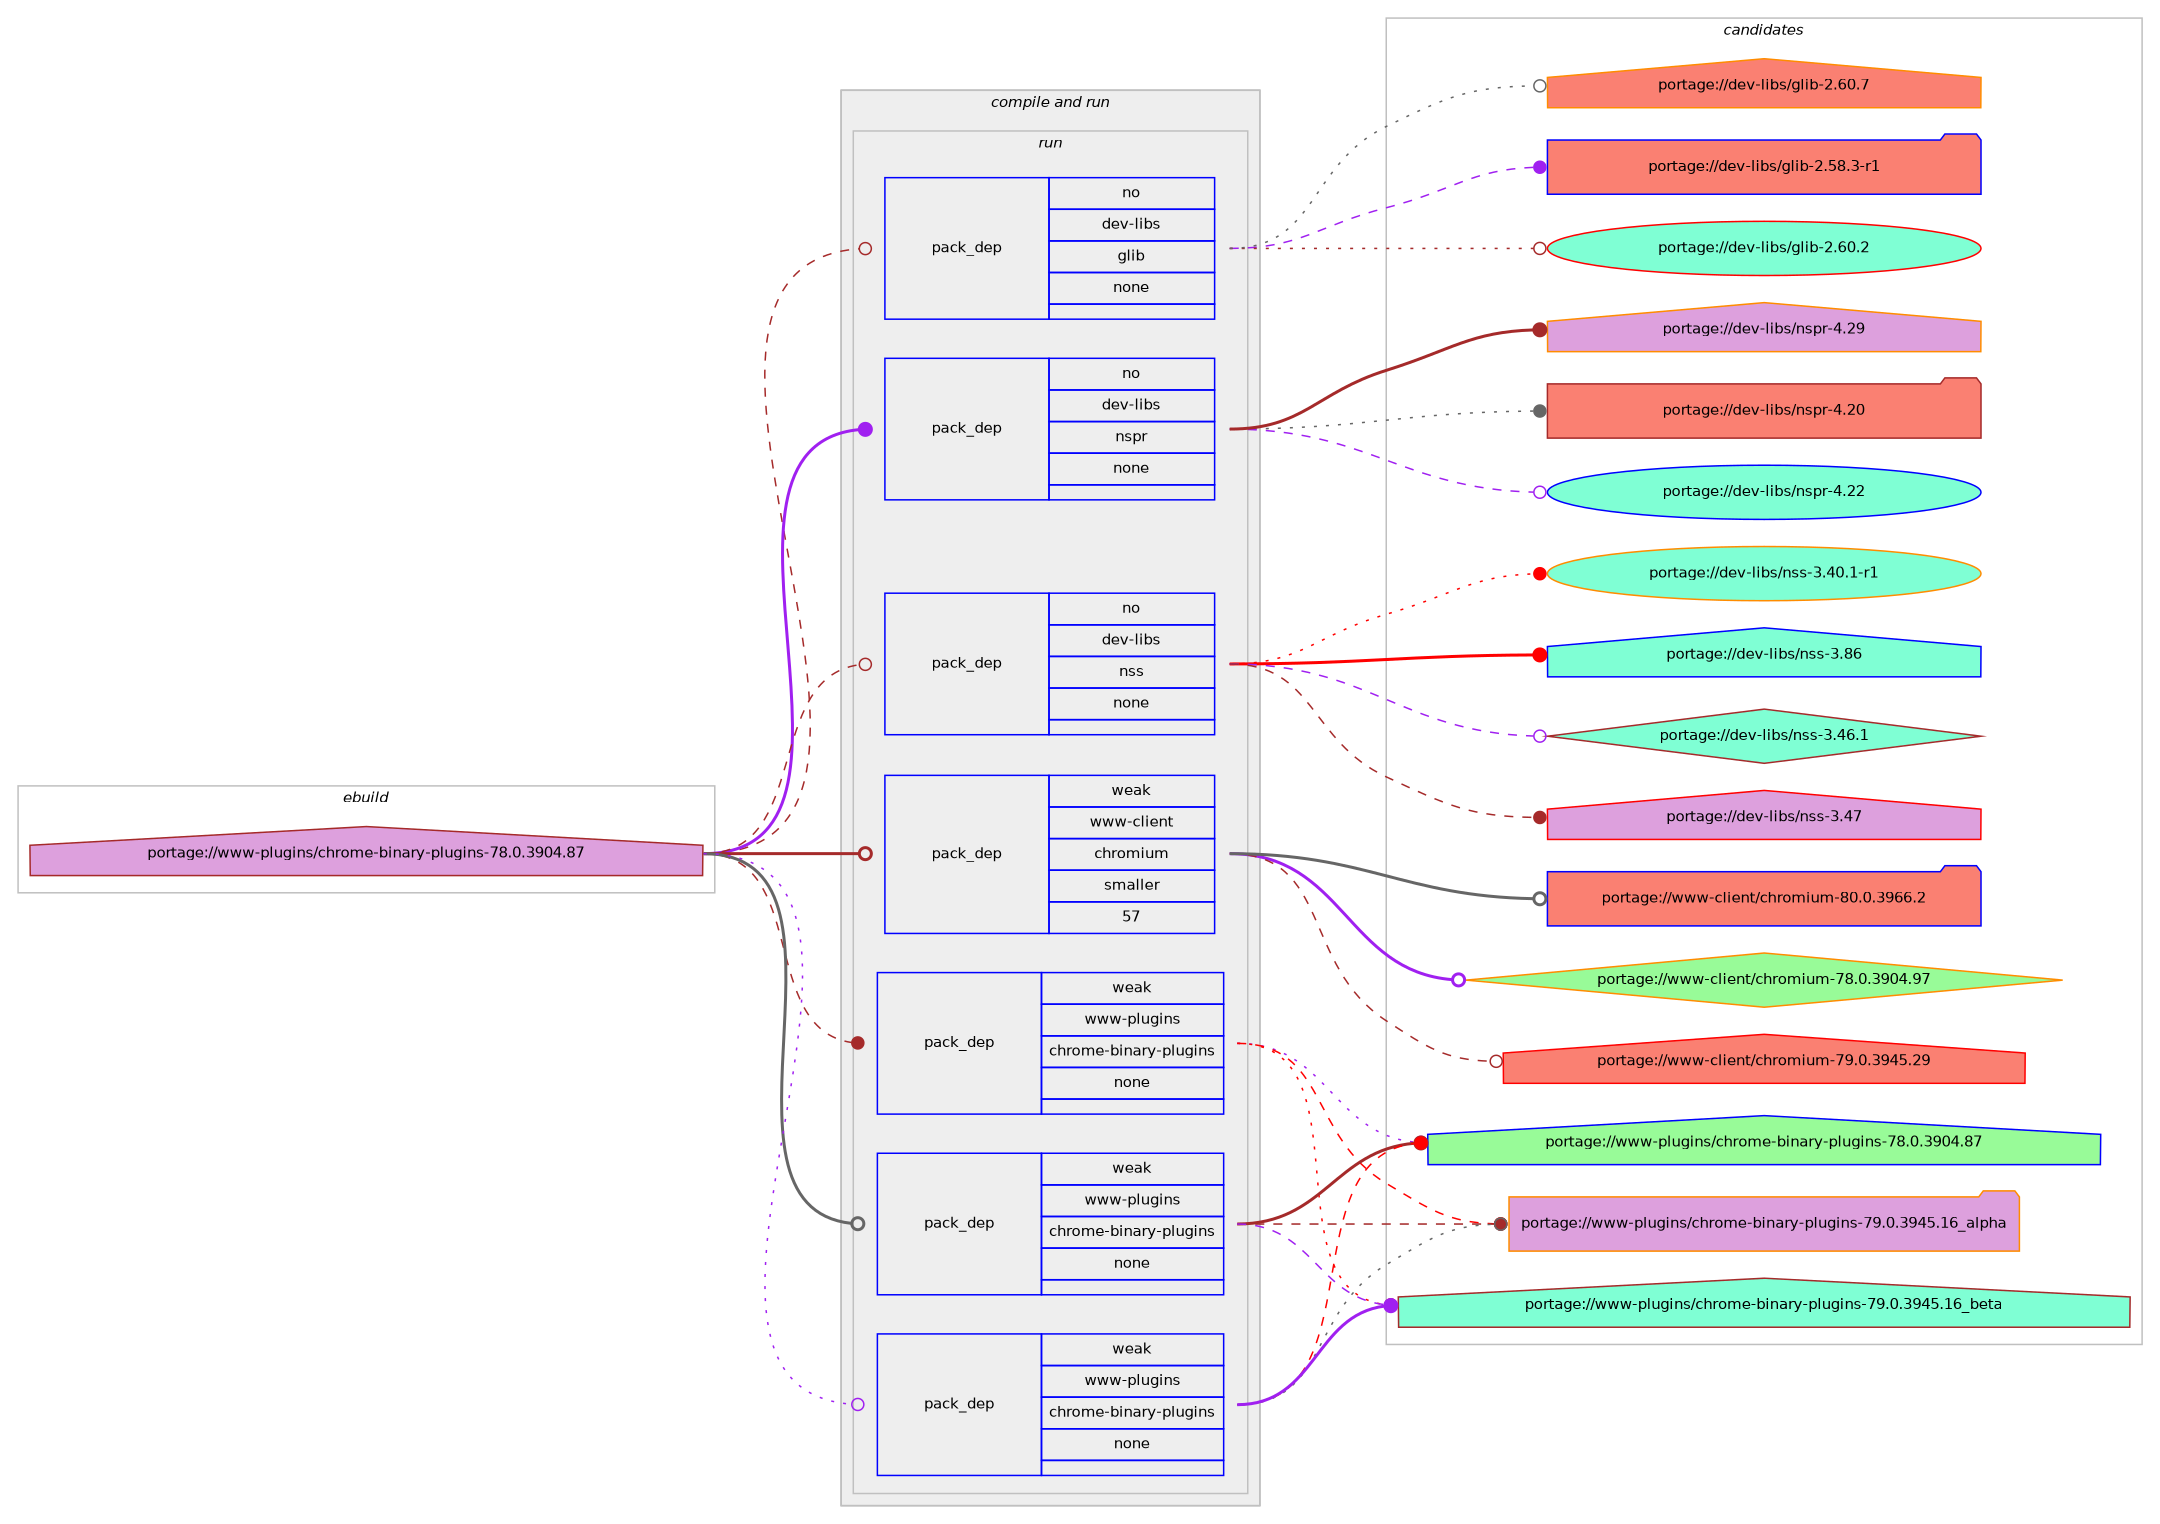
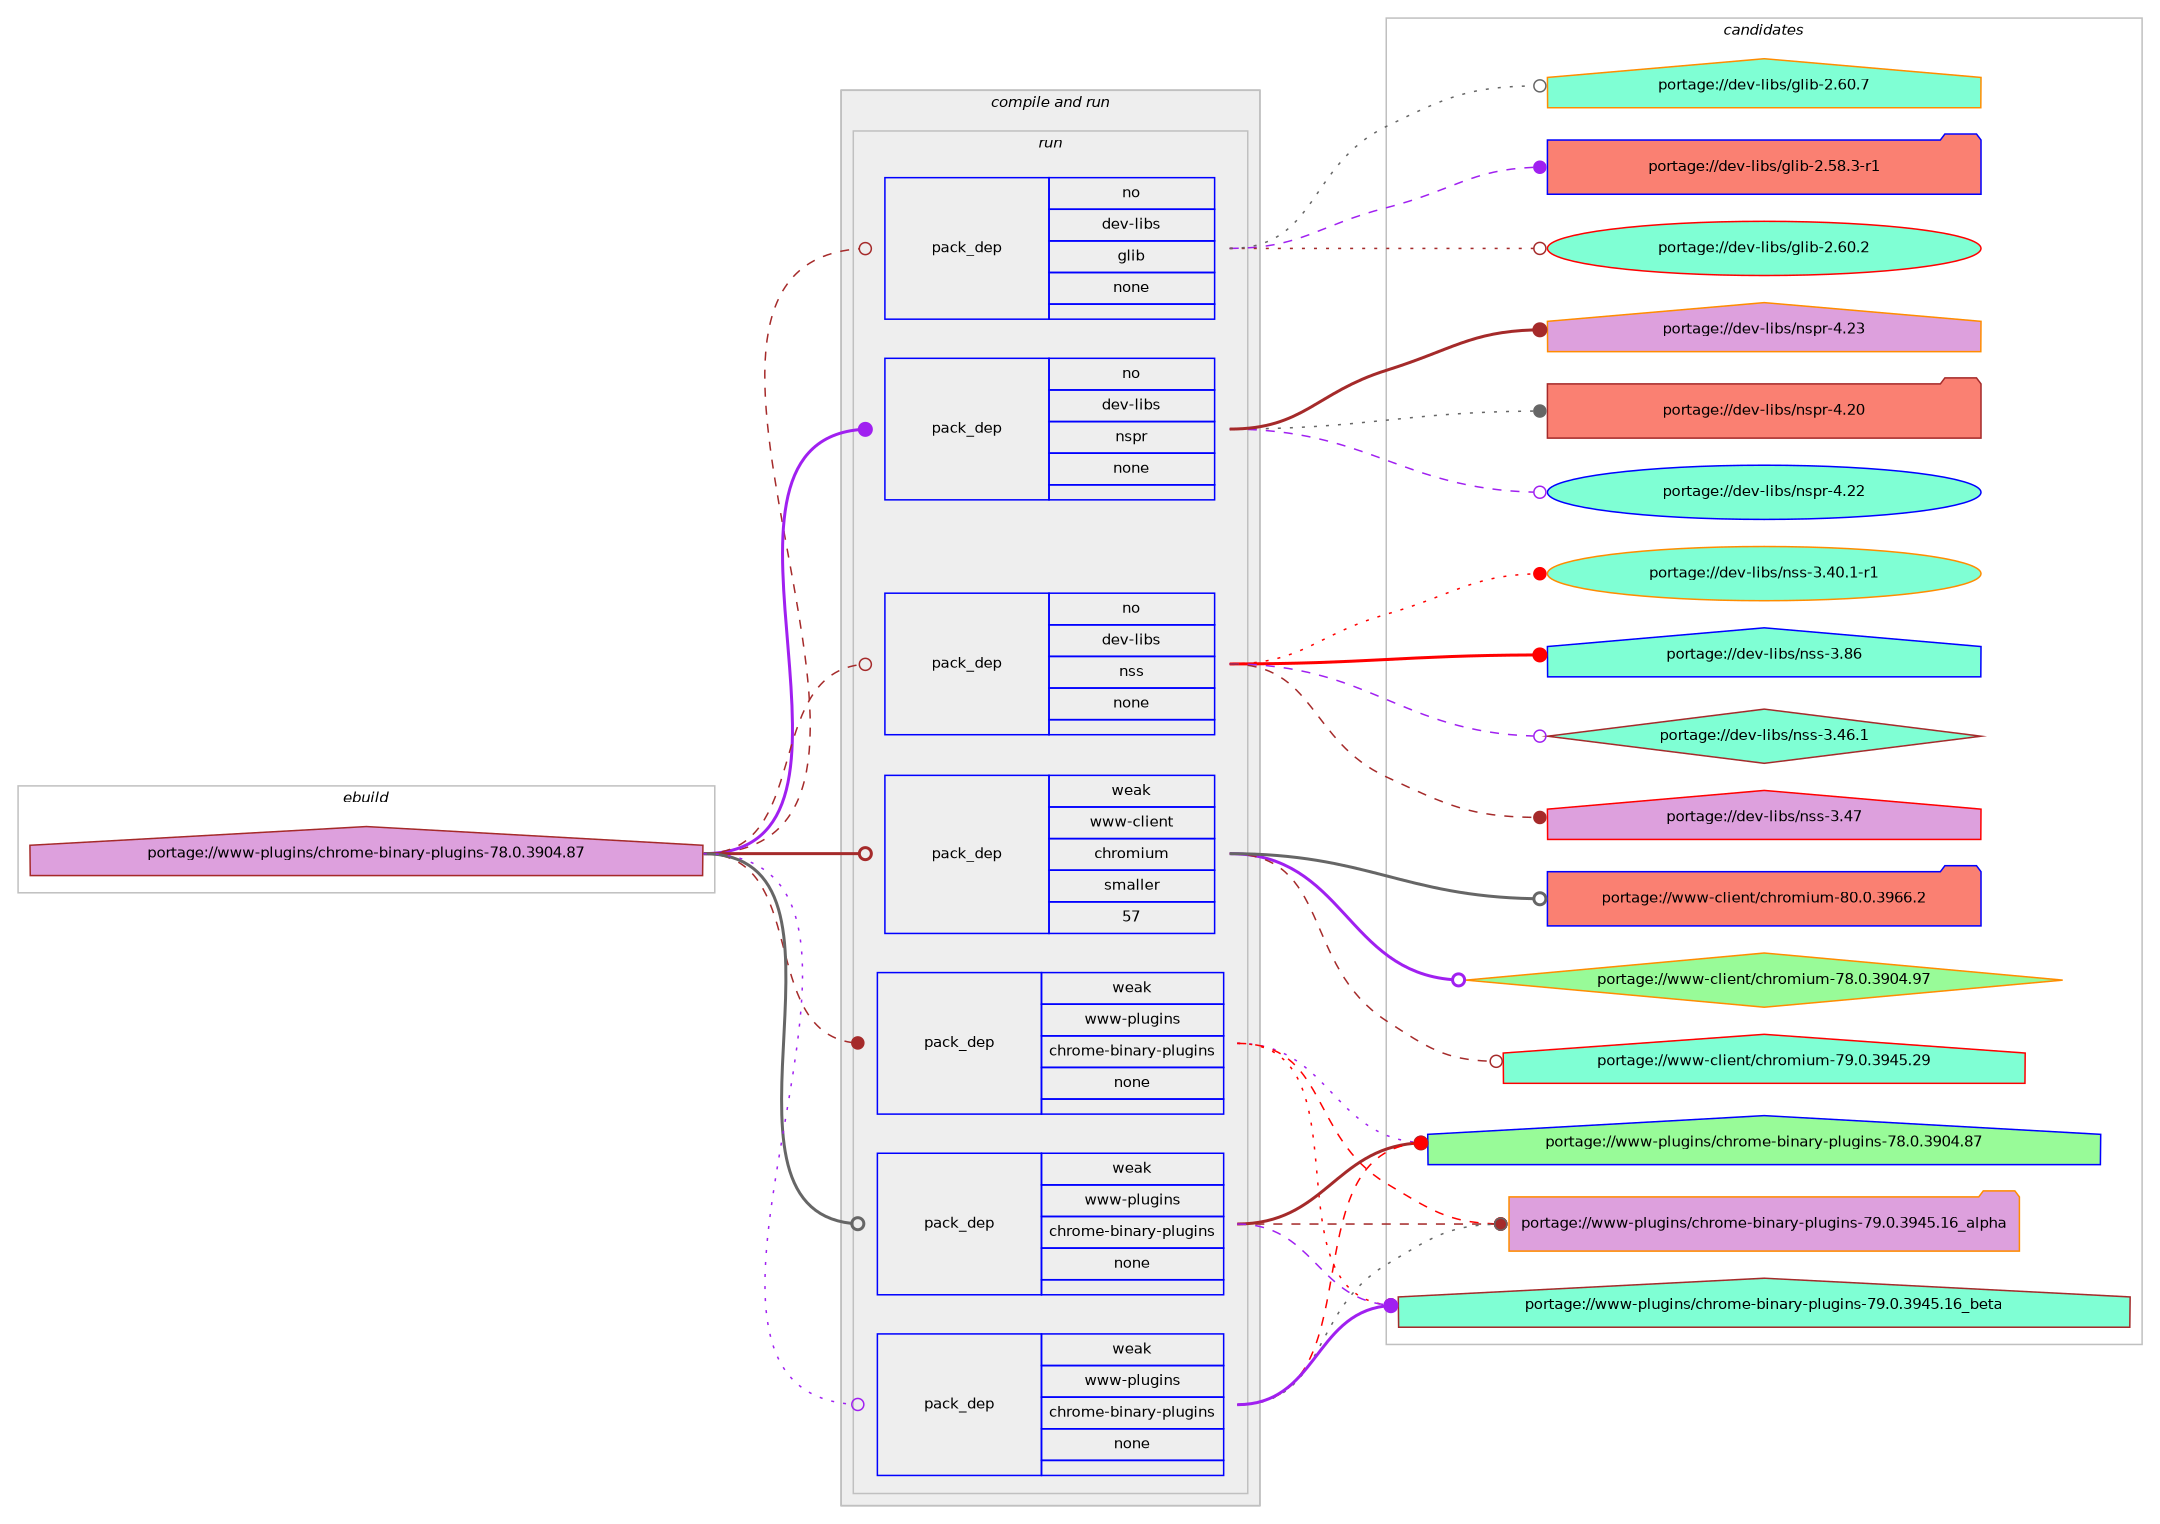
node "portage://dev-libs/glib-2.60.7": fillcolor salmon -> aquamarine
node "portage://dev-libs/nspr-4.29": label "portage://dev-libs/nspr-4.29" -> "portage://dev-libs/nspr-4.23"
node "portage://www-client/chromium-79.0.3945.29": fillcolor salmon -> aquamarine
